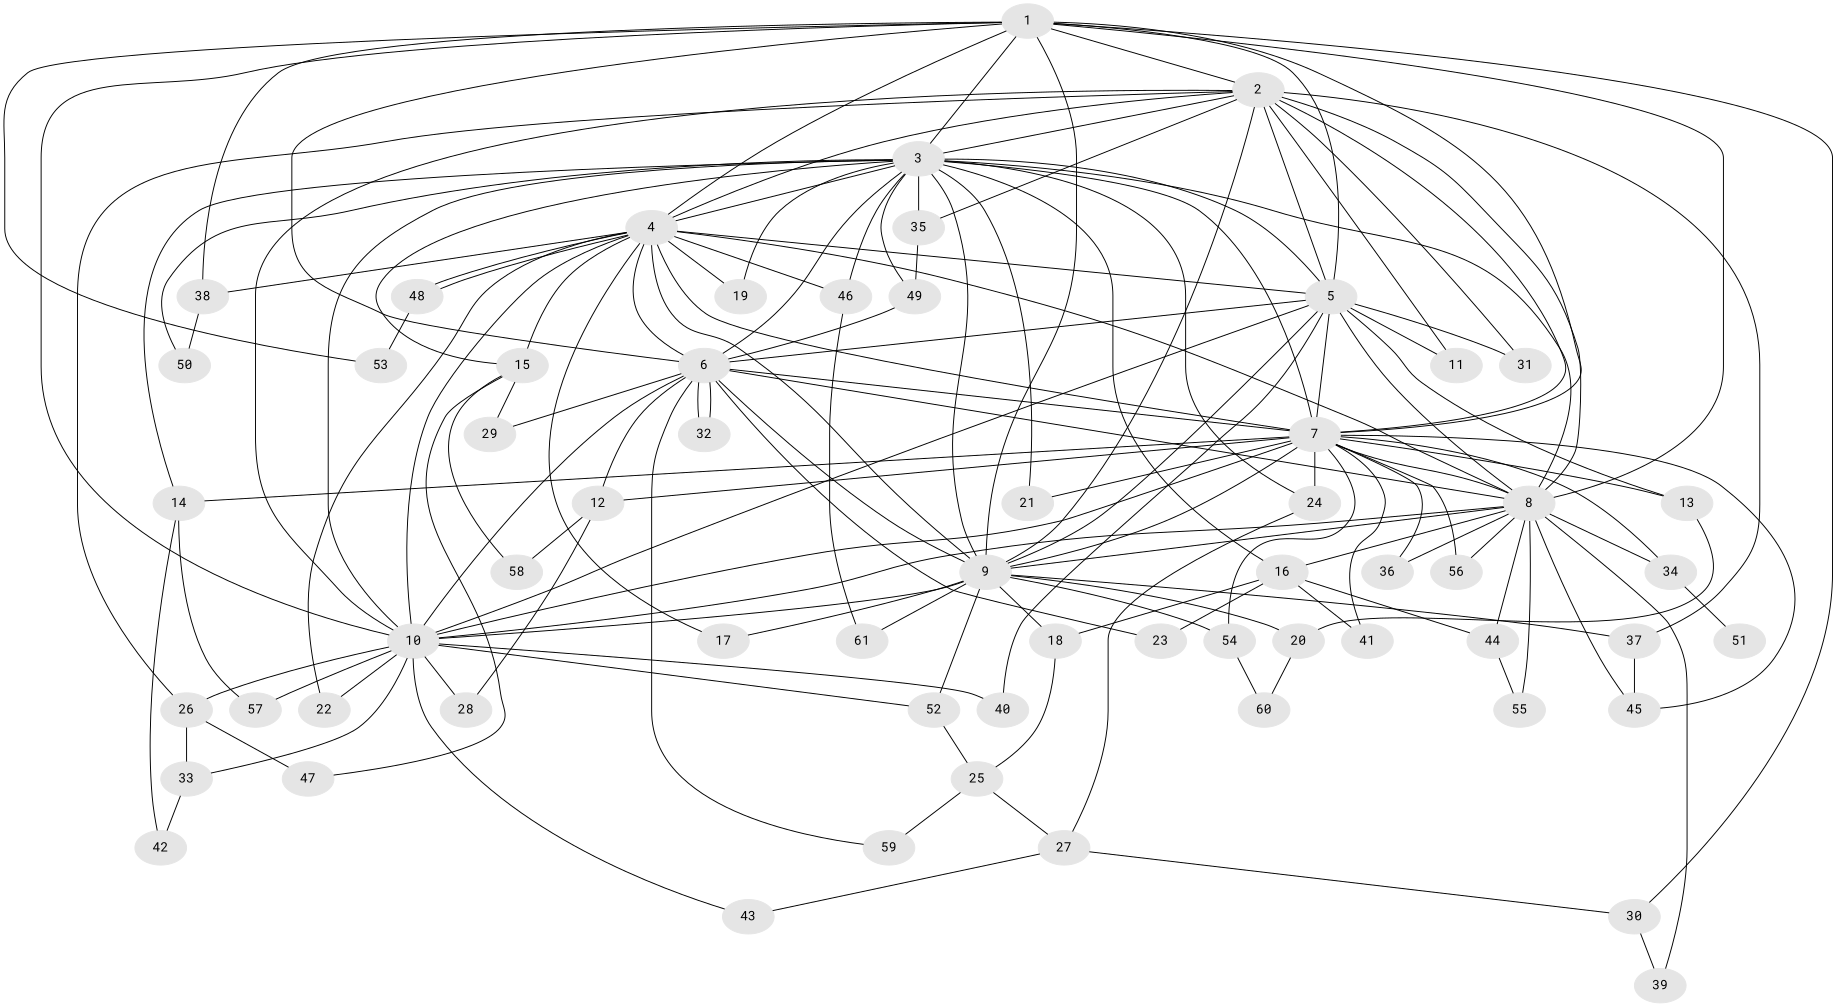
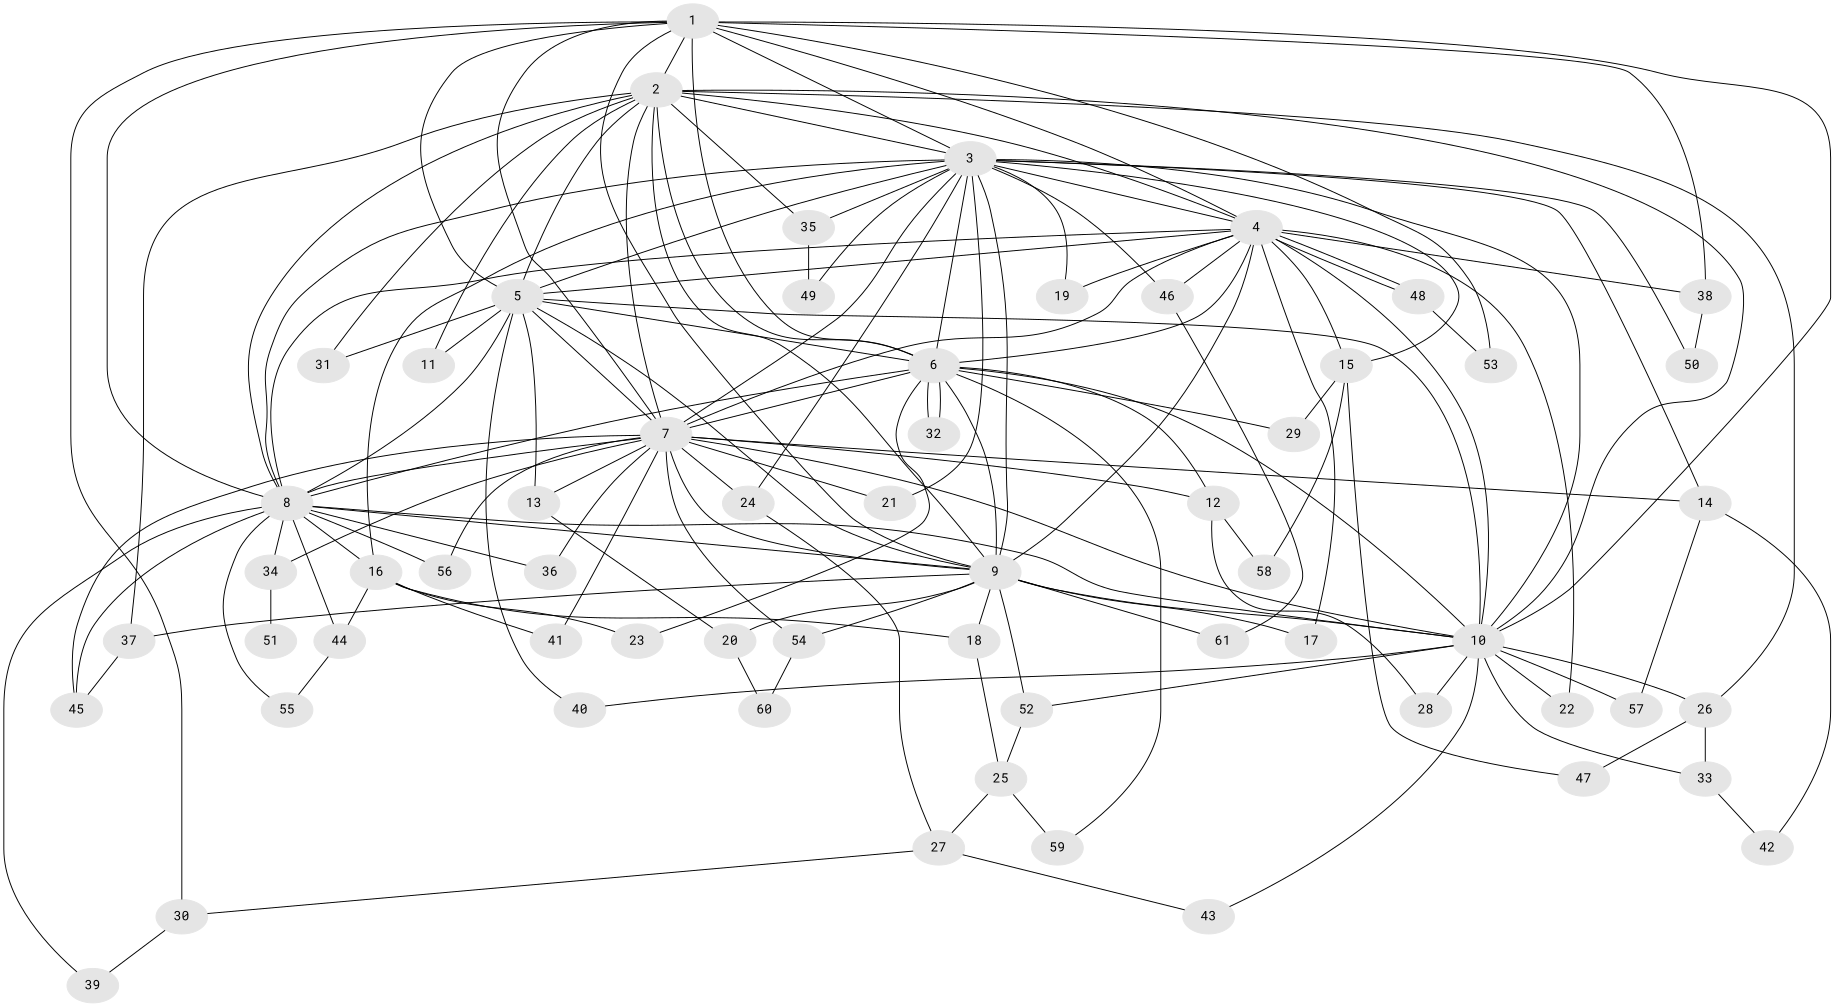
edge "49" -- "6": now "2" -- "6"
